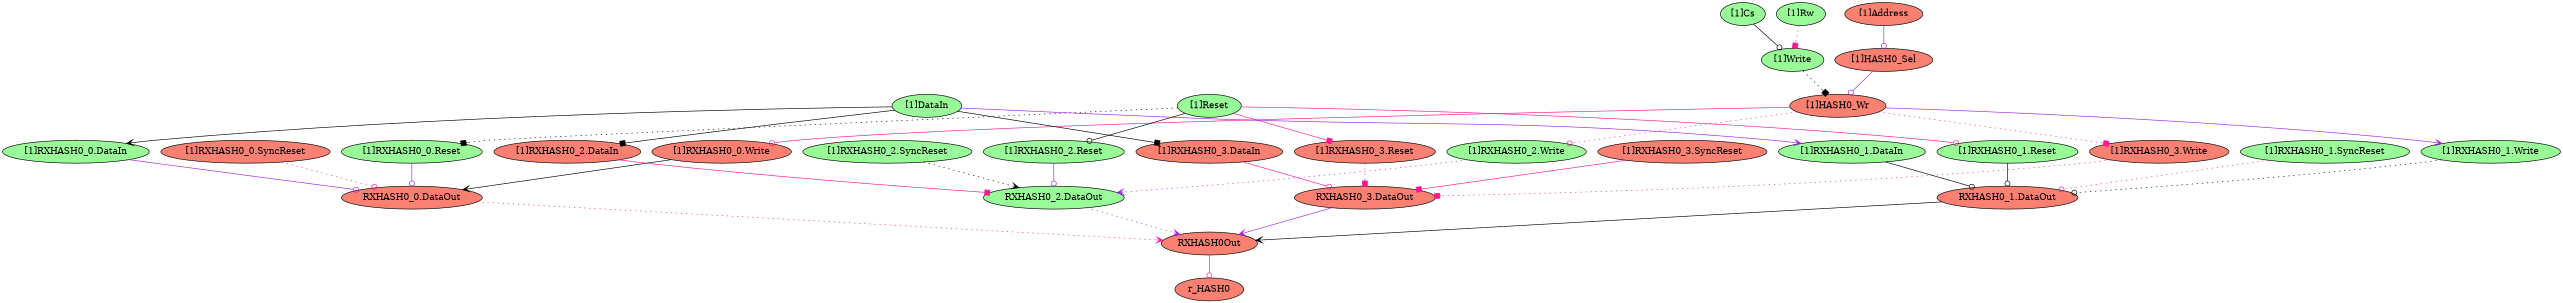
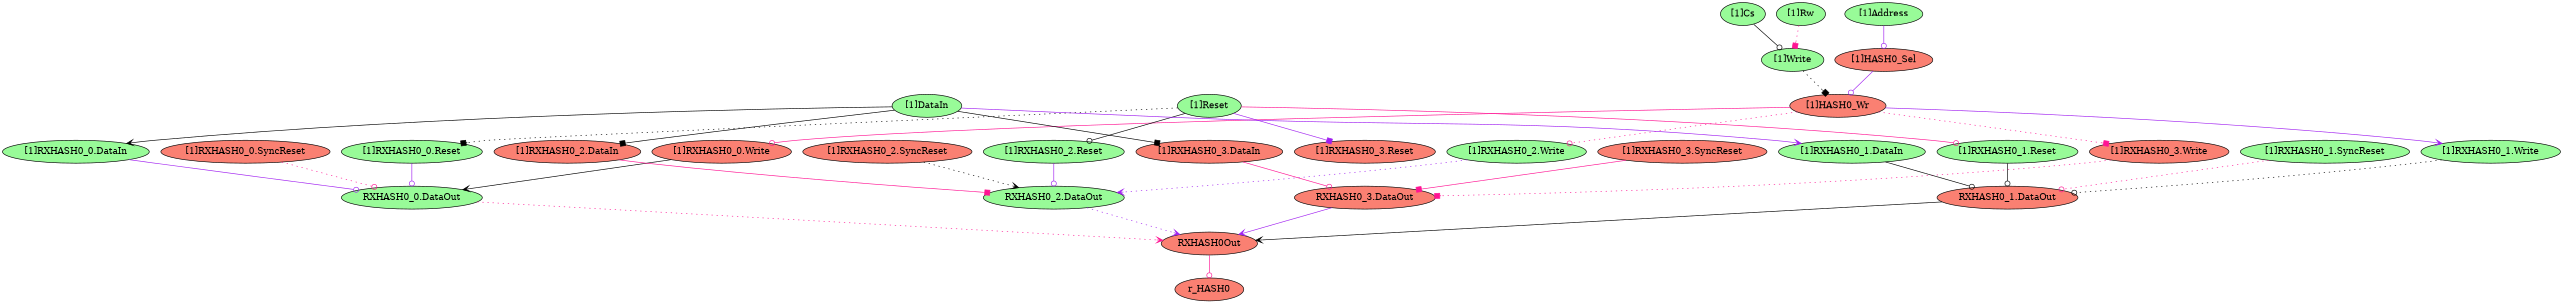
node "[1]Address": fillcolor salmon -> palegreen
edge "[1]Reset" -> "[1]RXHASH0_3.Reset": color deeppink -> purple
node "[1]RXHASH0_2.SyncReset": fillcolor palegreen -> salmon
edge "[1]RXHASH0_3.Reset" -> "RXHASH0_3.DataOut": removed
node "RXHASH0_0.DataOut": fillcolor salmon -> palegreen
